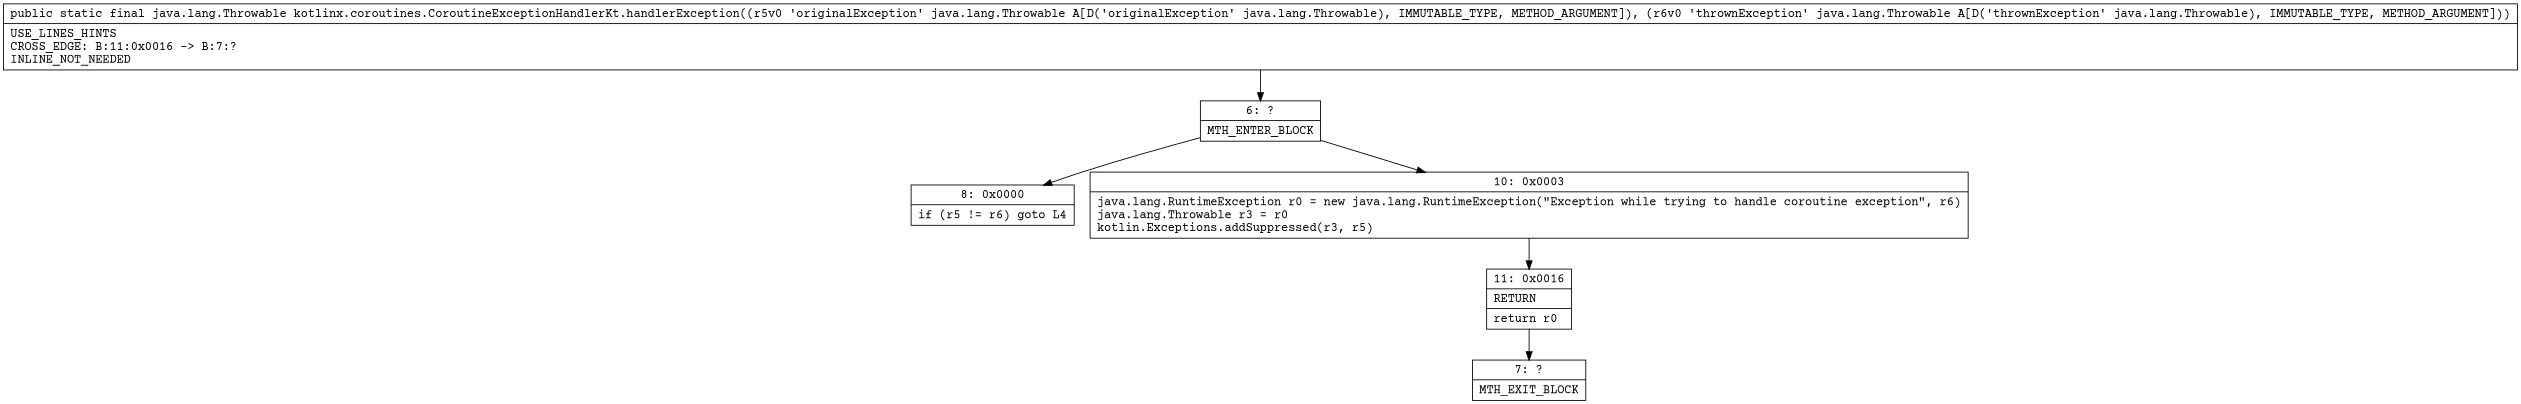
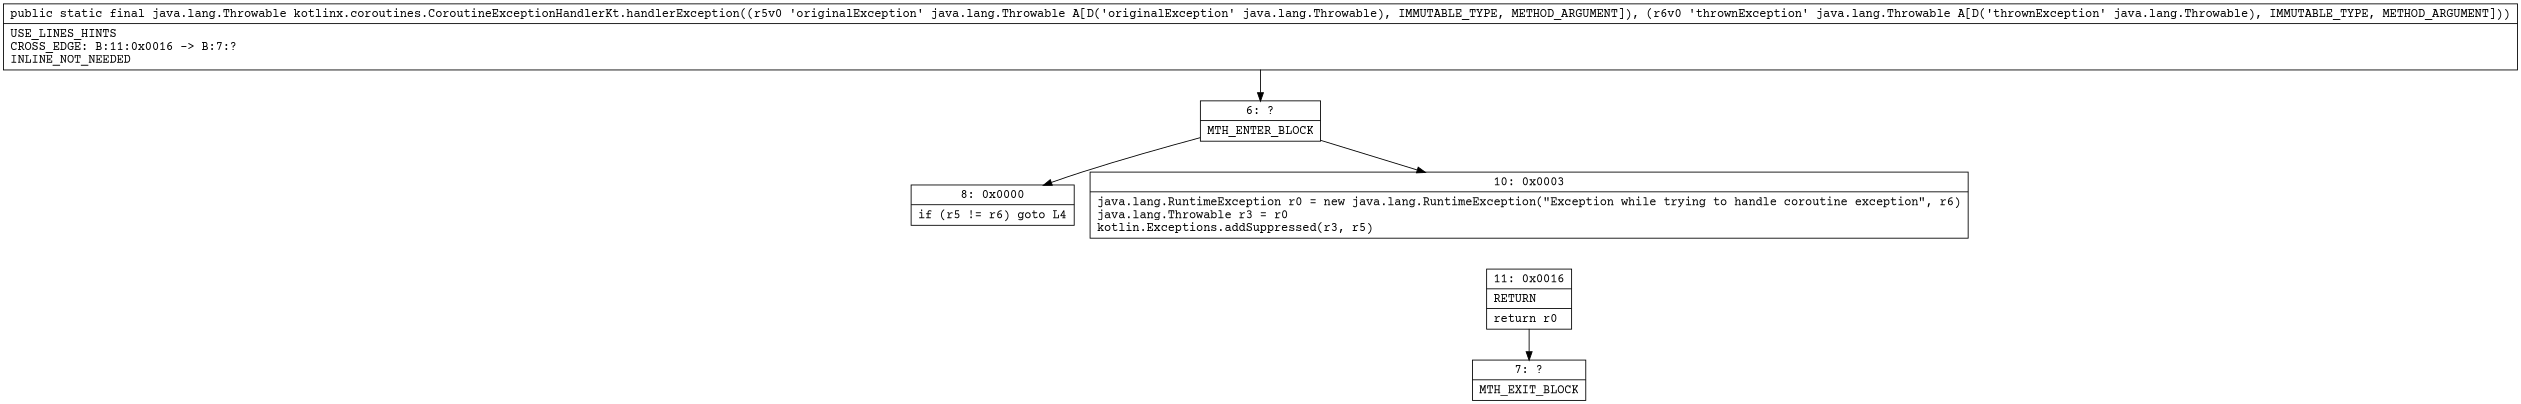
edge "10: 0x0003" -> "11: 0x0016": removed
